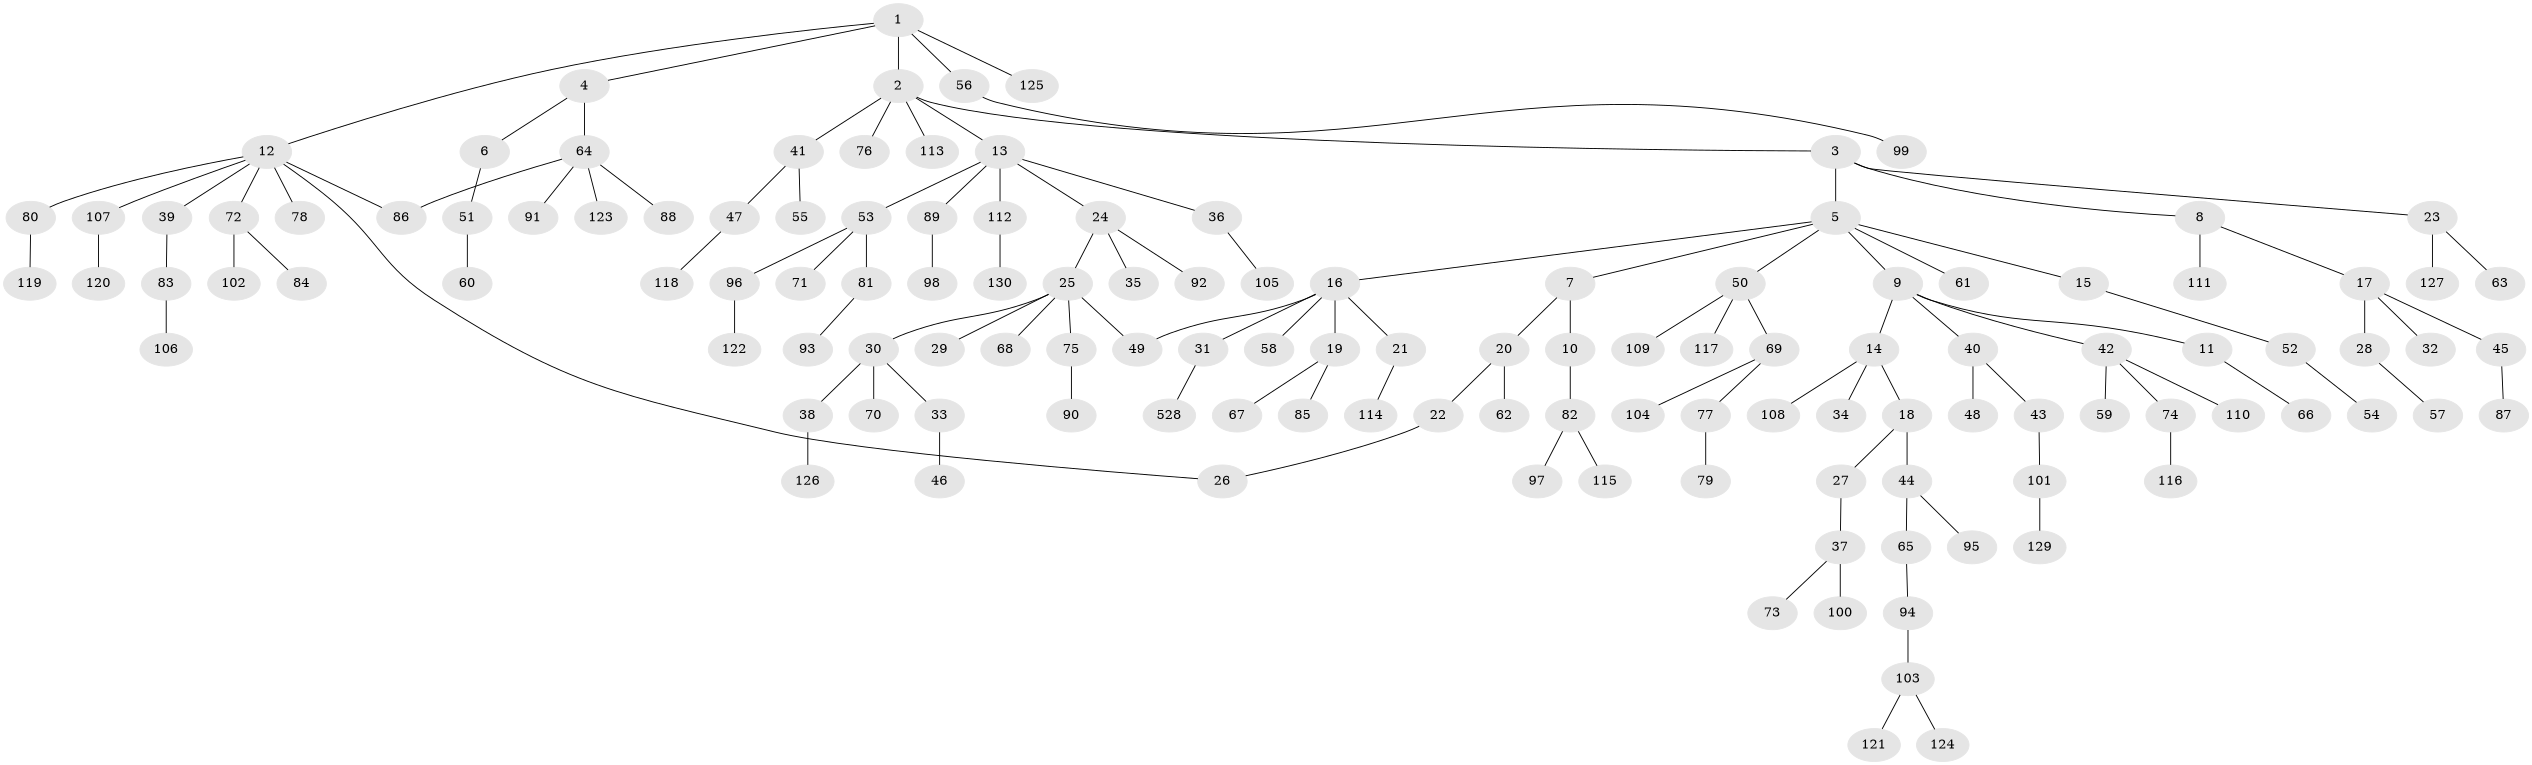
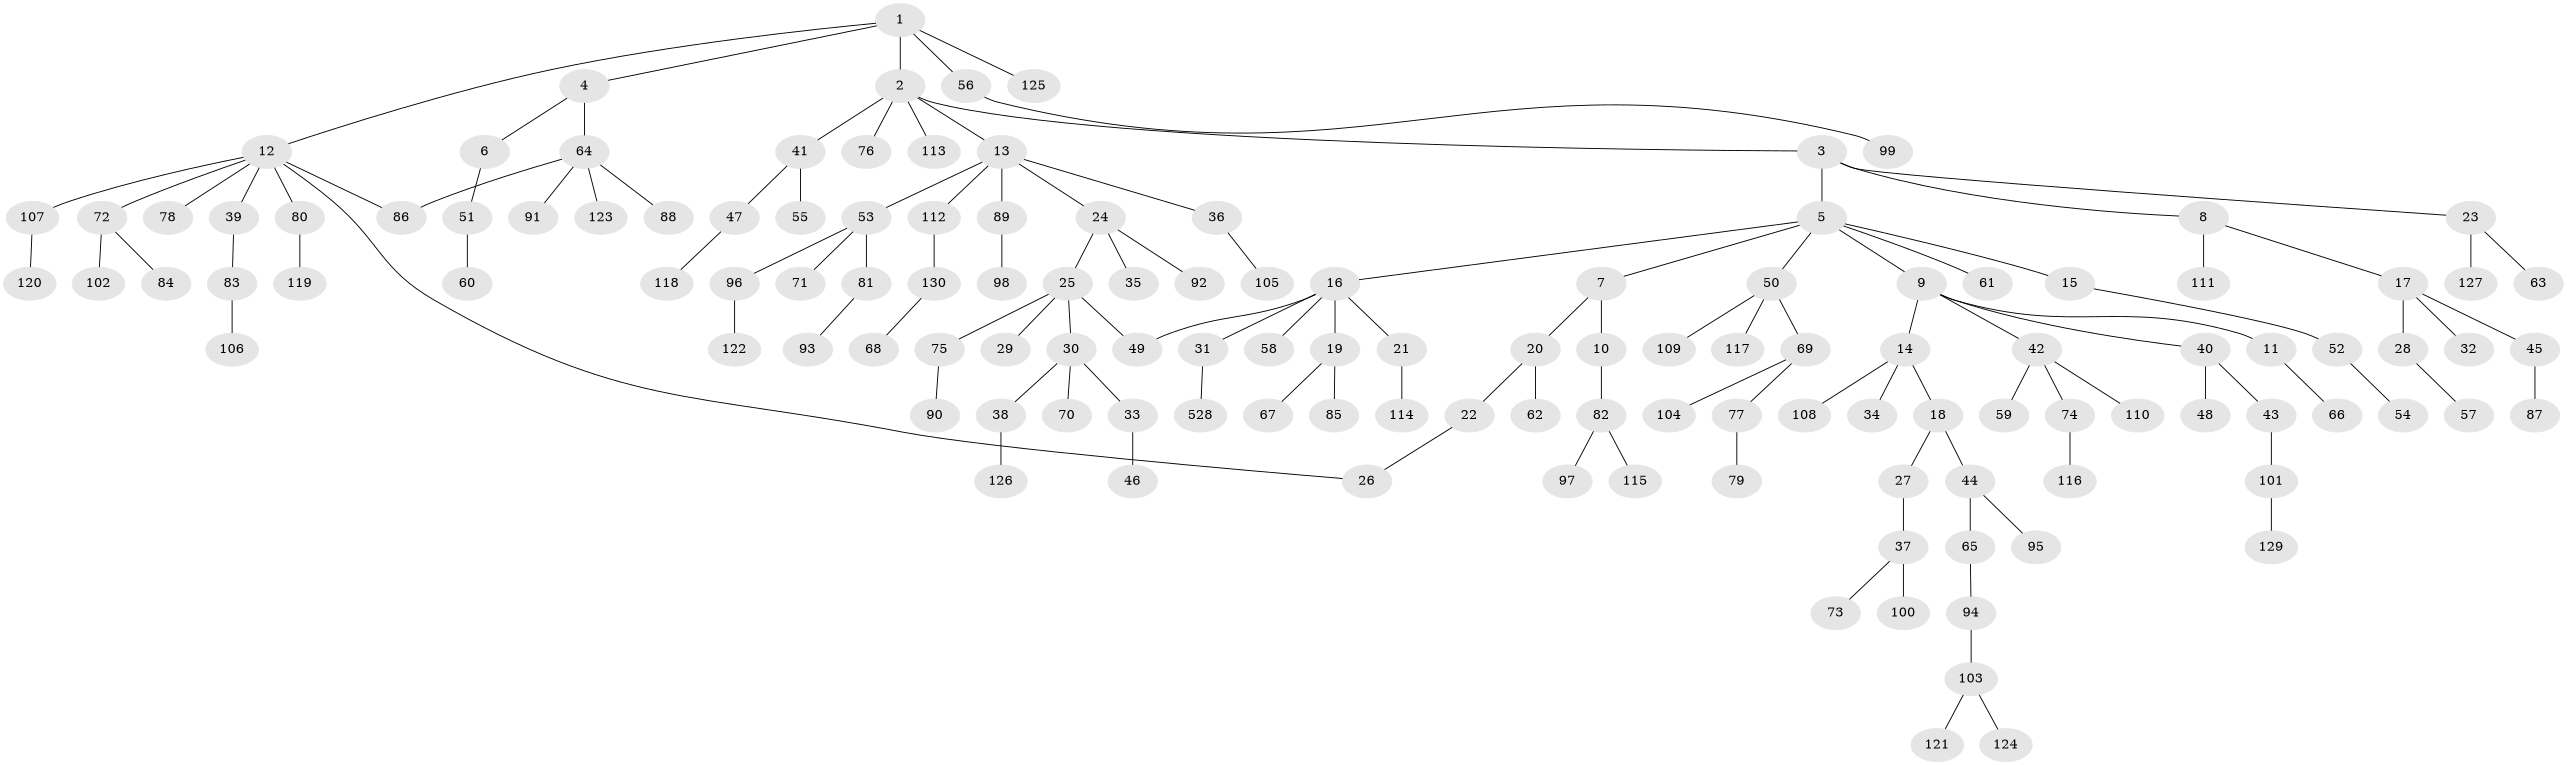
edge "25" -- "68": now "130" -- "68"
